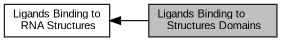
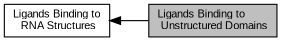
node "Ligands Binding to Structures Domains": label "Ligands Binding to Structures Domains" -> "Ligands Binding to Unstructured Domains"
